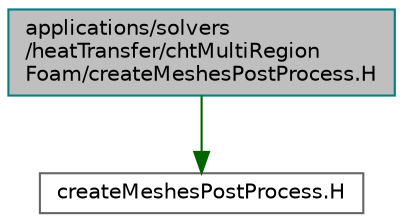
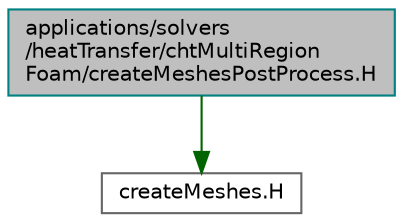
node "createMeshesPostProcess.H": label "createMeshesPostProcess.H" -> "createMeshes.H"
